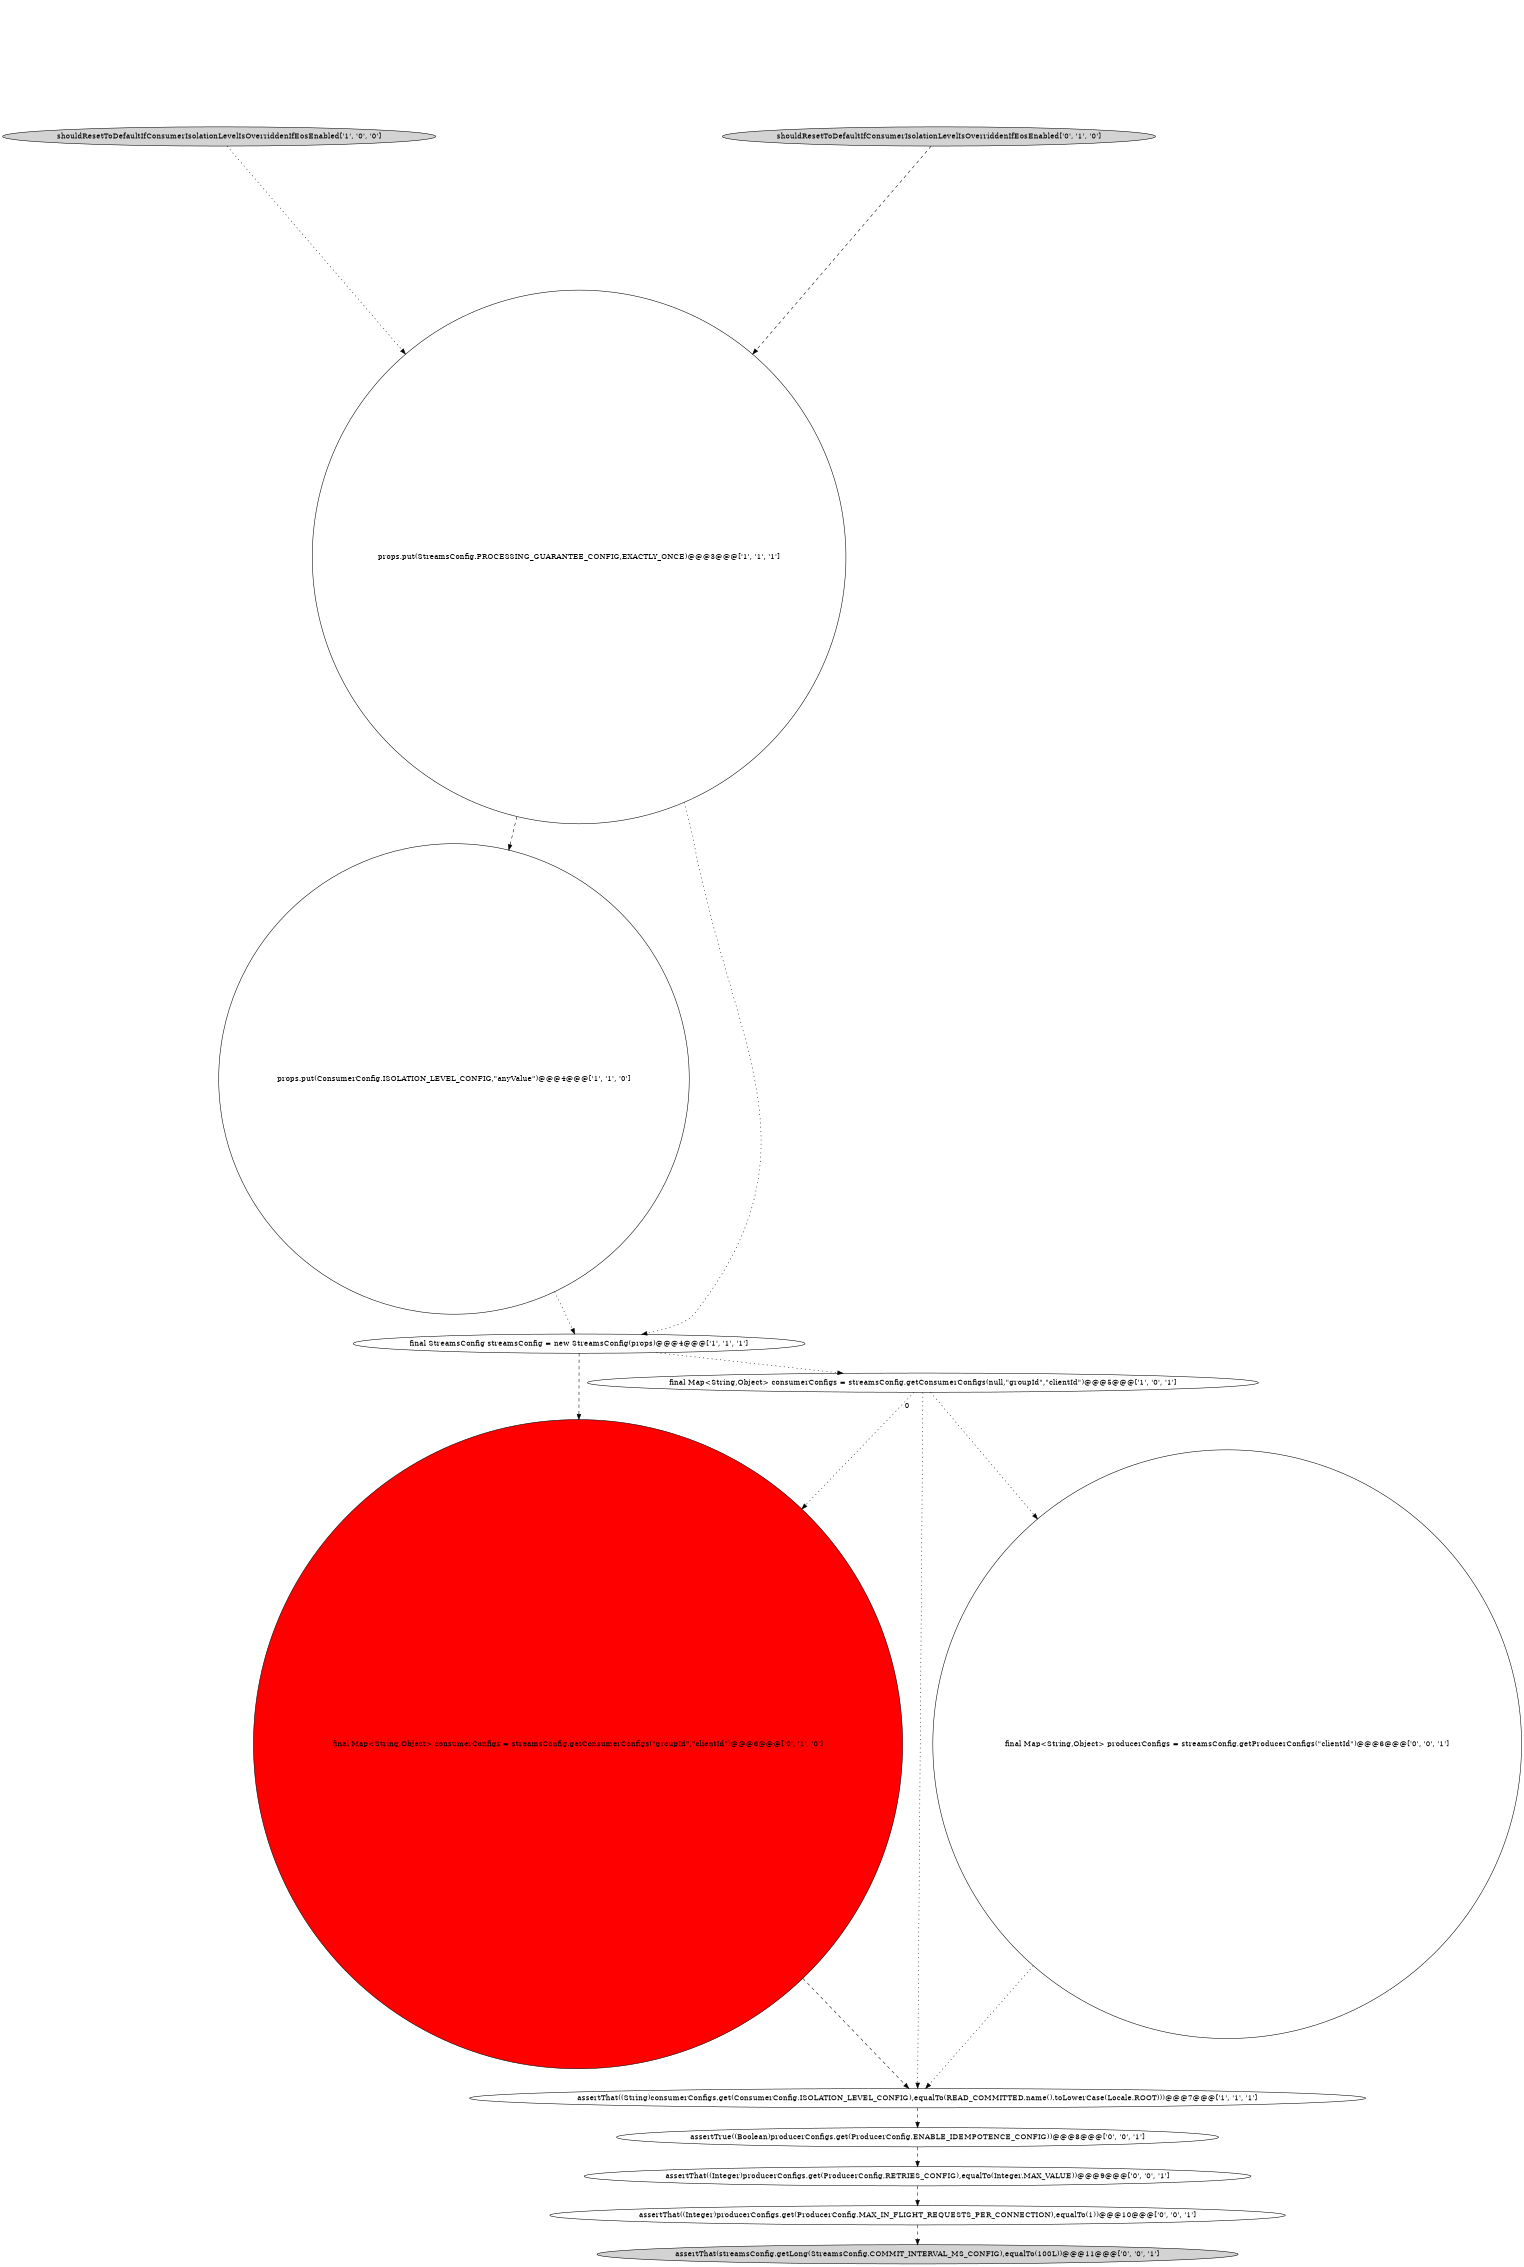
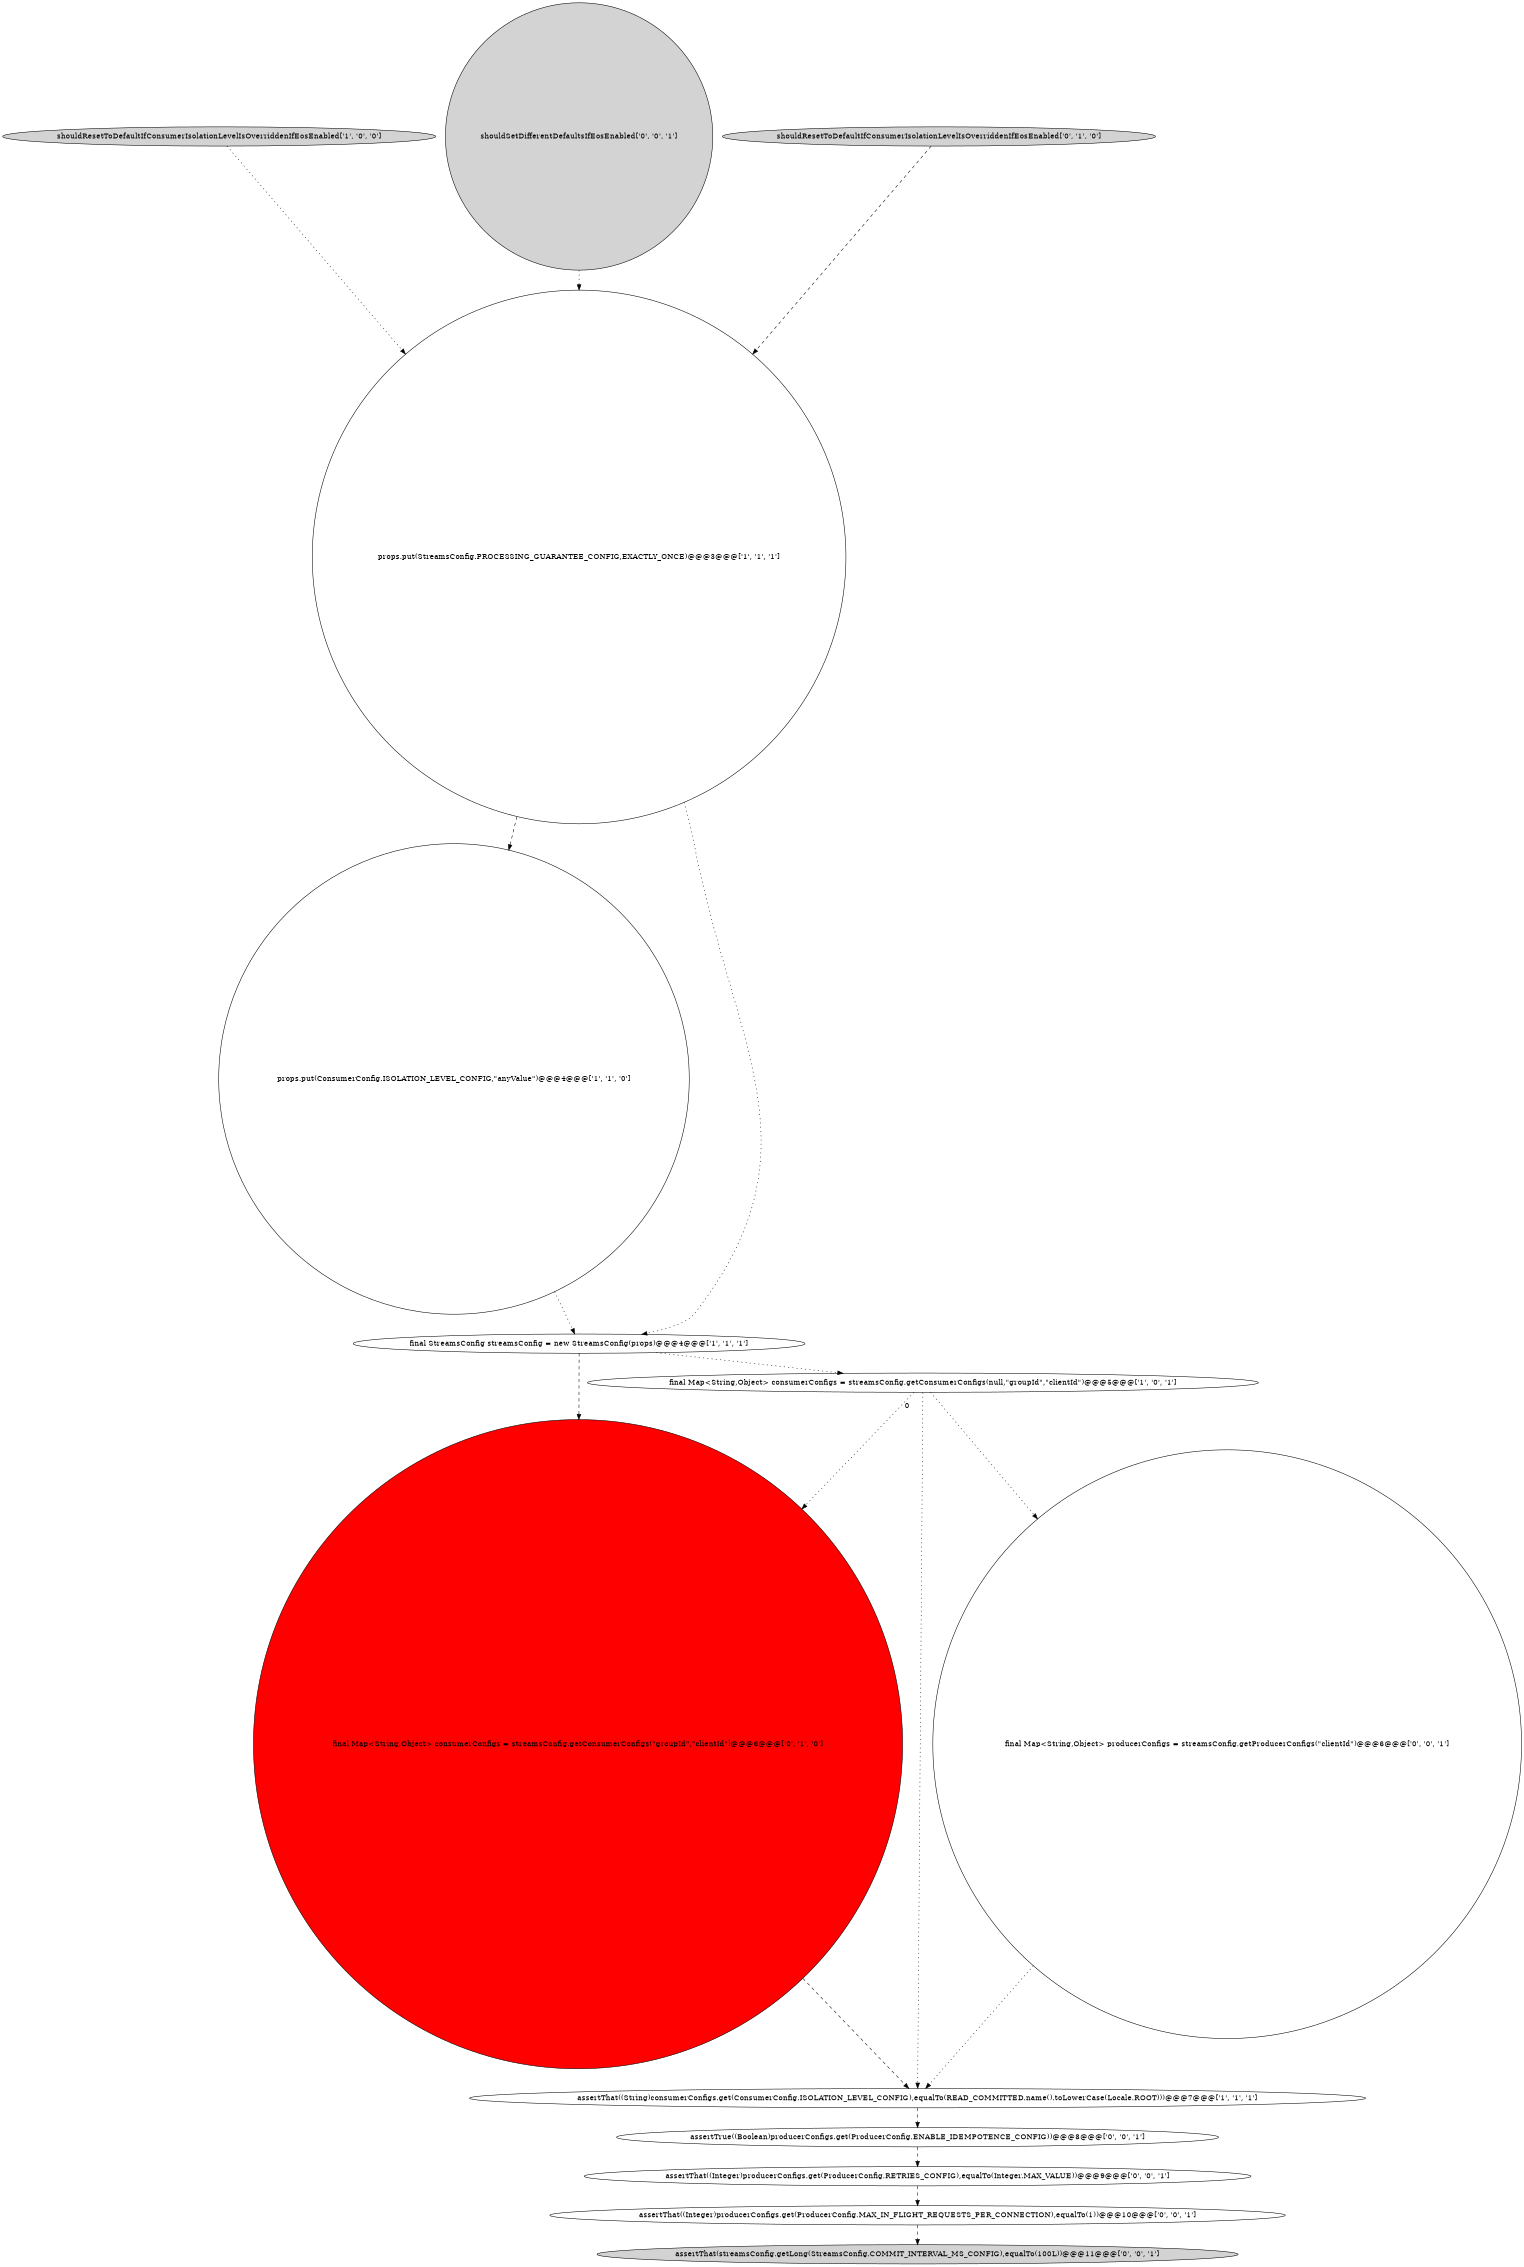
node "shouldSetDifferentDefaultsIfEosEnabled['0', '0', '1']": added
